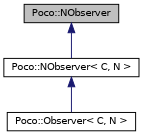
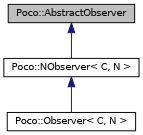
node "Poco::NObserver": label "Poco::NObserver" -> "Poco::AbstractObserver"
